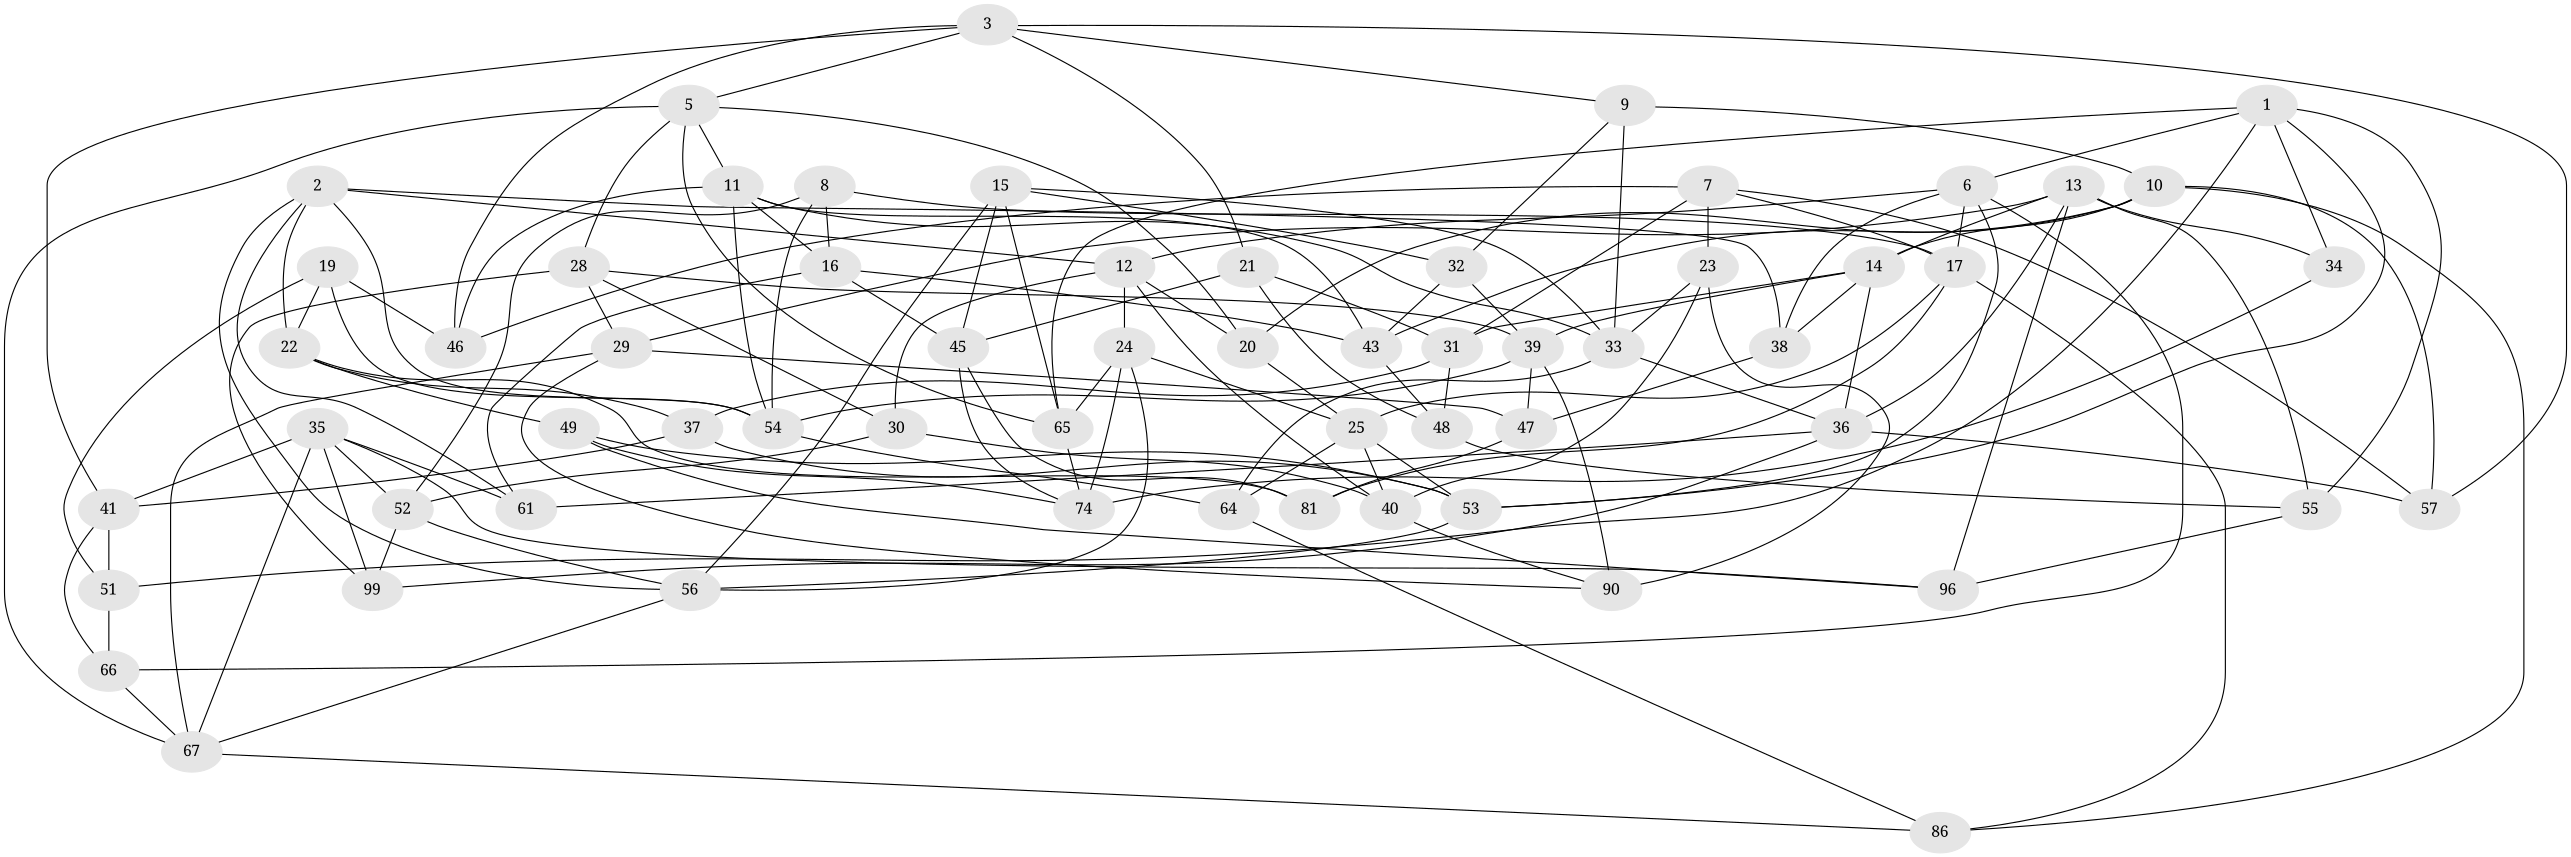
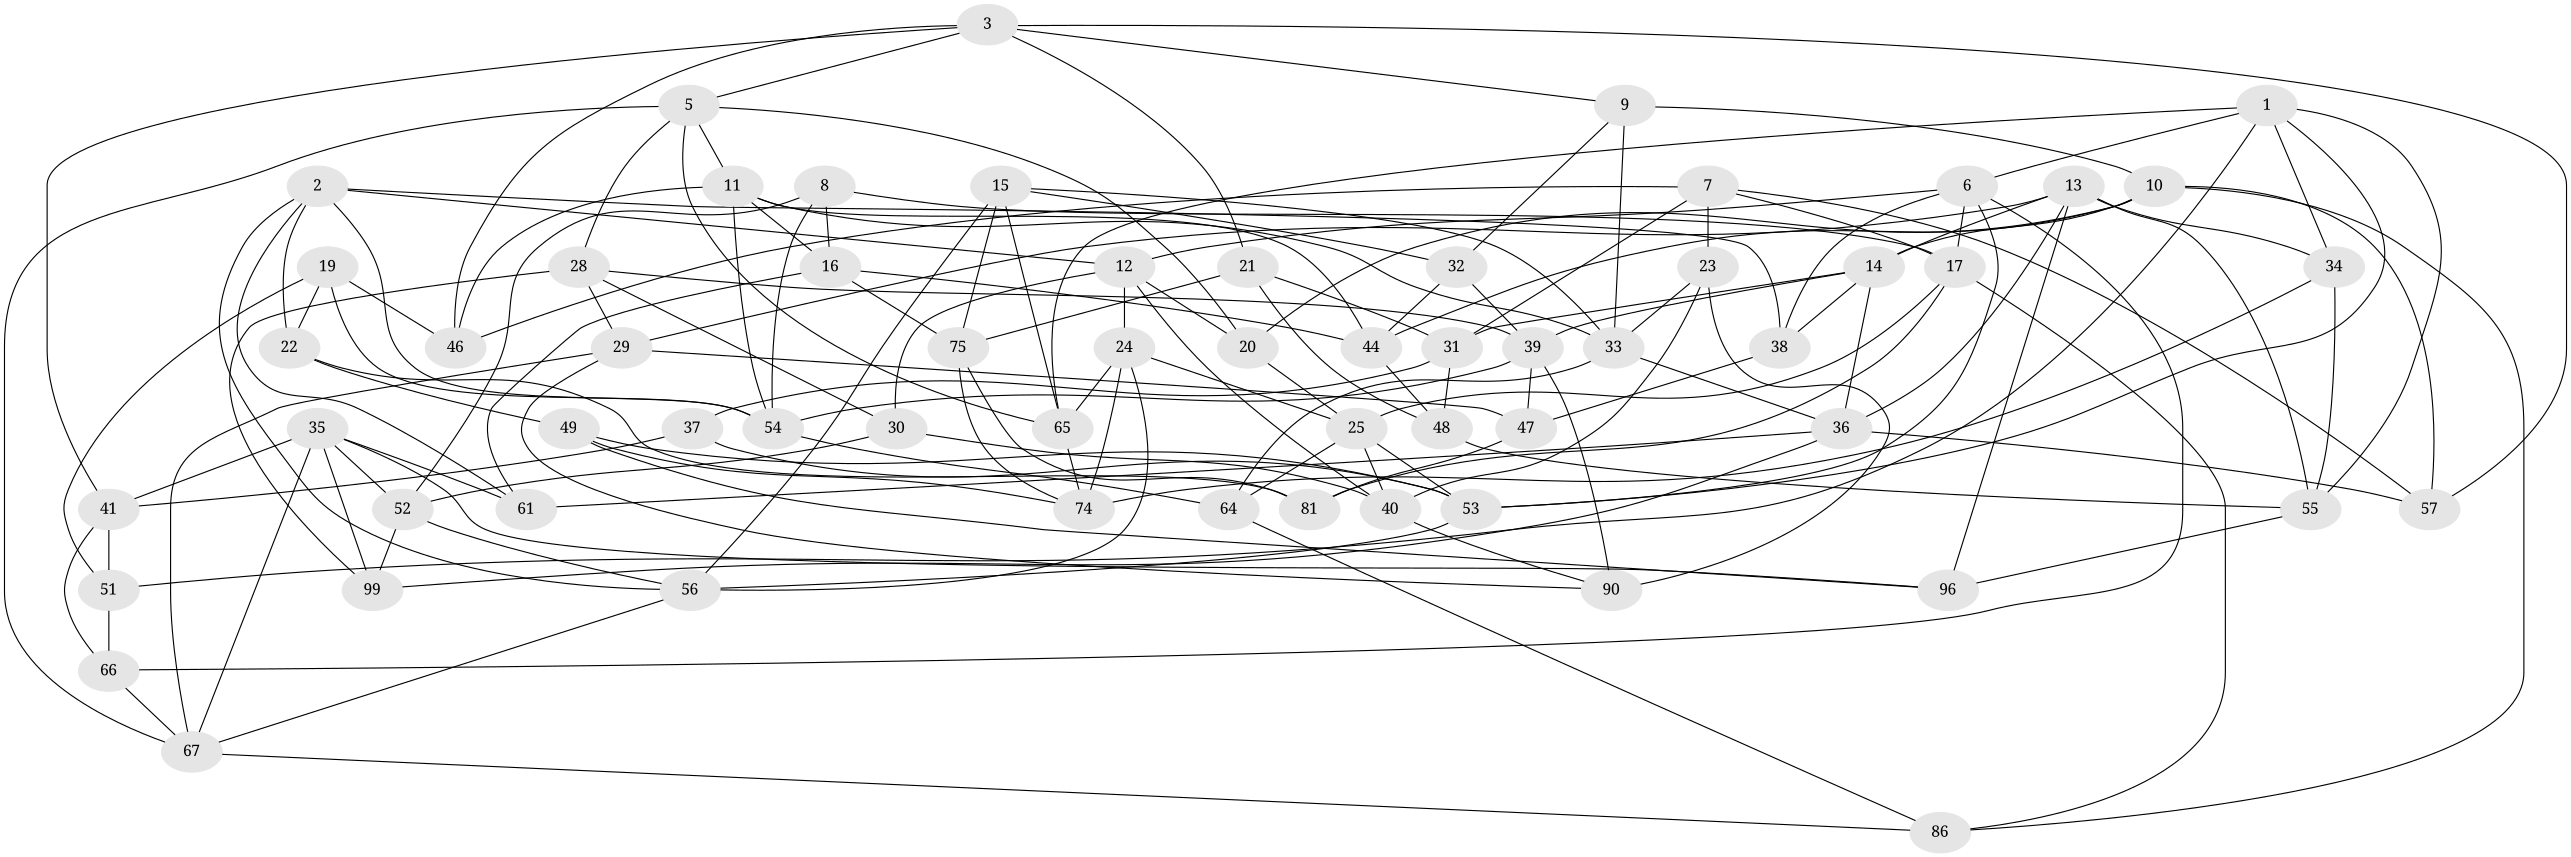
node "45": label "45" -> "75"
node "43": label "43" -> "44"
edge "22" -- "37": removed
edge "34" -- "55": added
